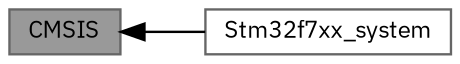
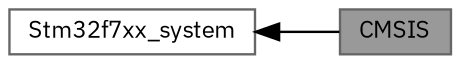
edge "Stm32f7xx_system" -> "CMSIS": reversed
